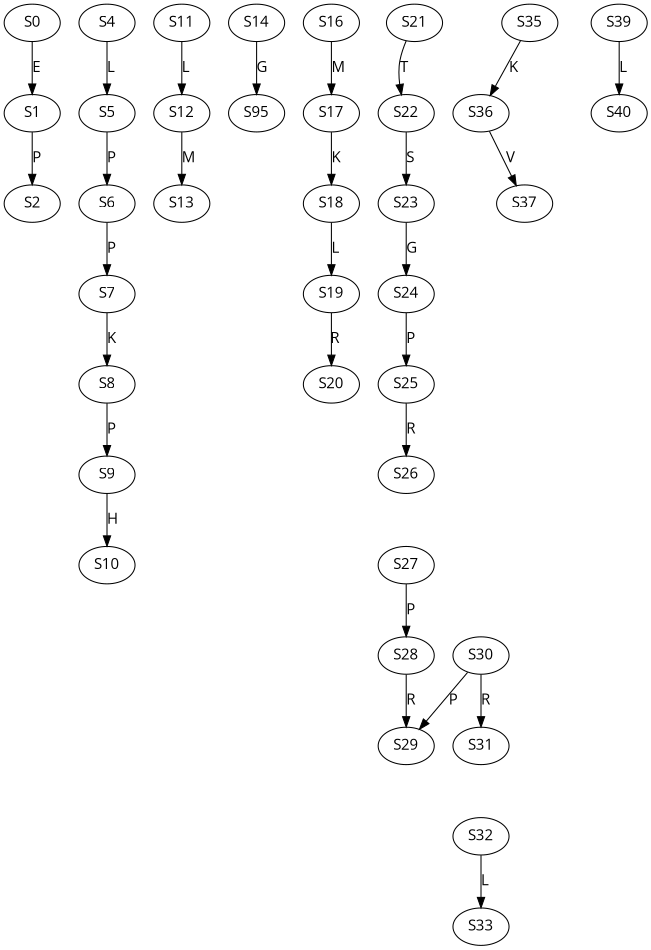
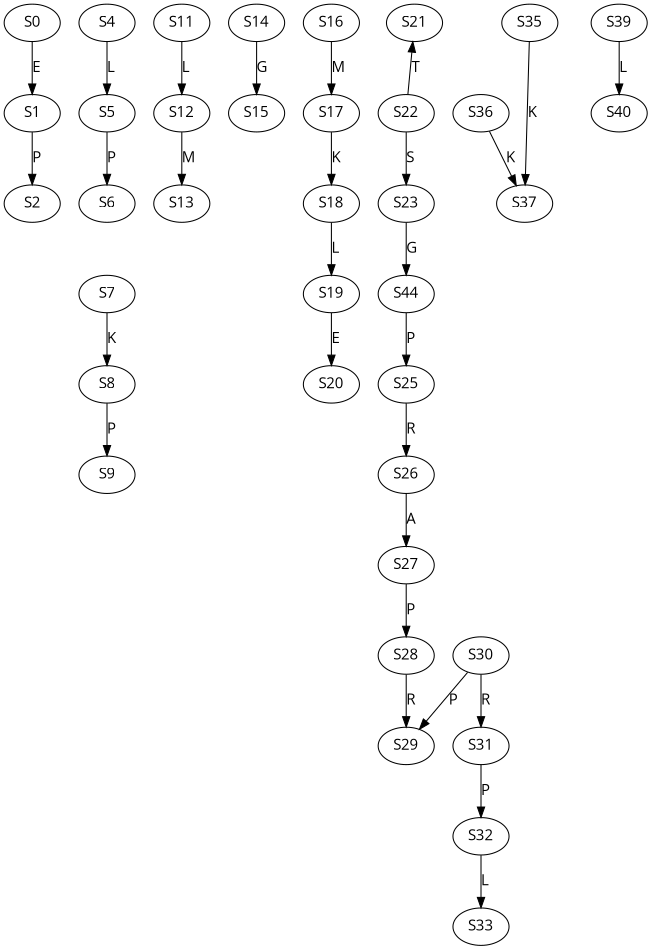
edge "S21" -> "S22": reversed
edge "S35" -> "S36": now "S35" -> "S37"
node "S95": label "S95" -> "S15"
edge "S36" -> "S37": label "V" -> "K"
edge "S6" -> "S7": removed, label "P"
node "S24": label "S24" -> "S44"
edge "S19" -> "S20": label "R" -> "E"
edge "S26" -> "S27": added, label "A"
node "S10": removed
edge "S31" -> "S32": added, label "P"
